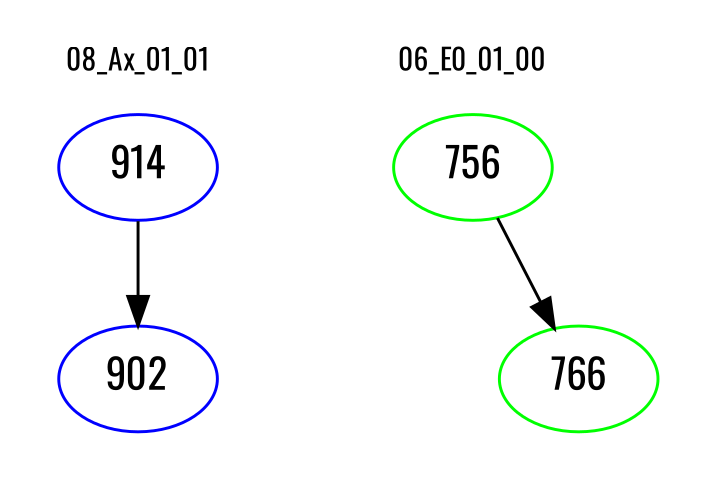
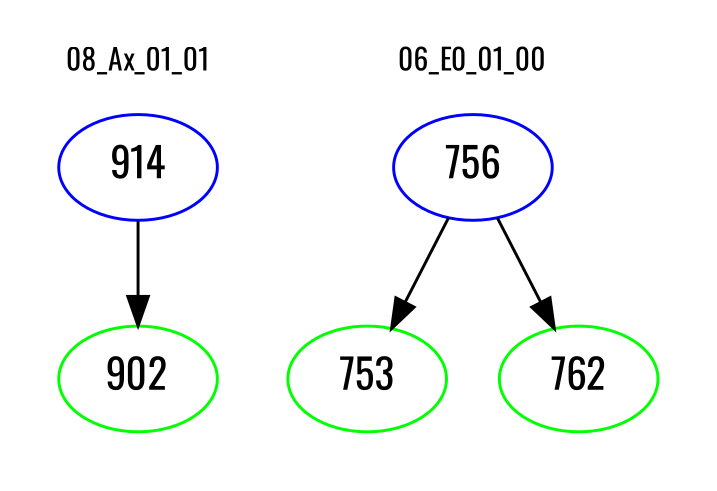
node "756": color green -> blue
node "902": color blue -> green
node "753": added
node "766": label "766" -> "762"
